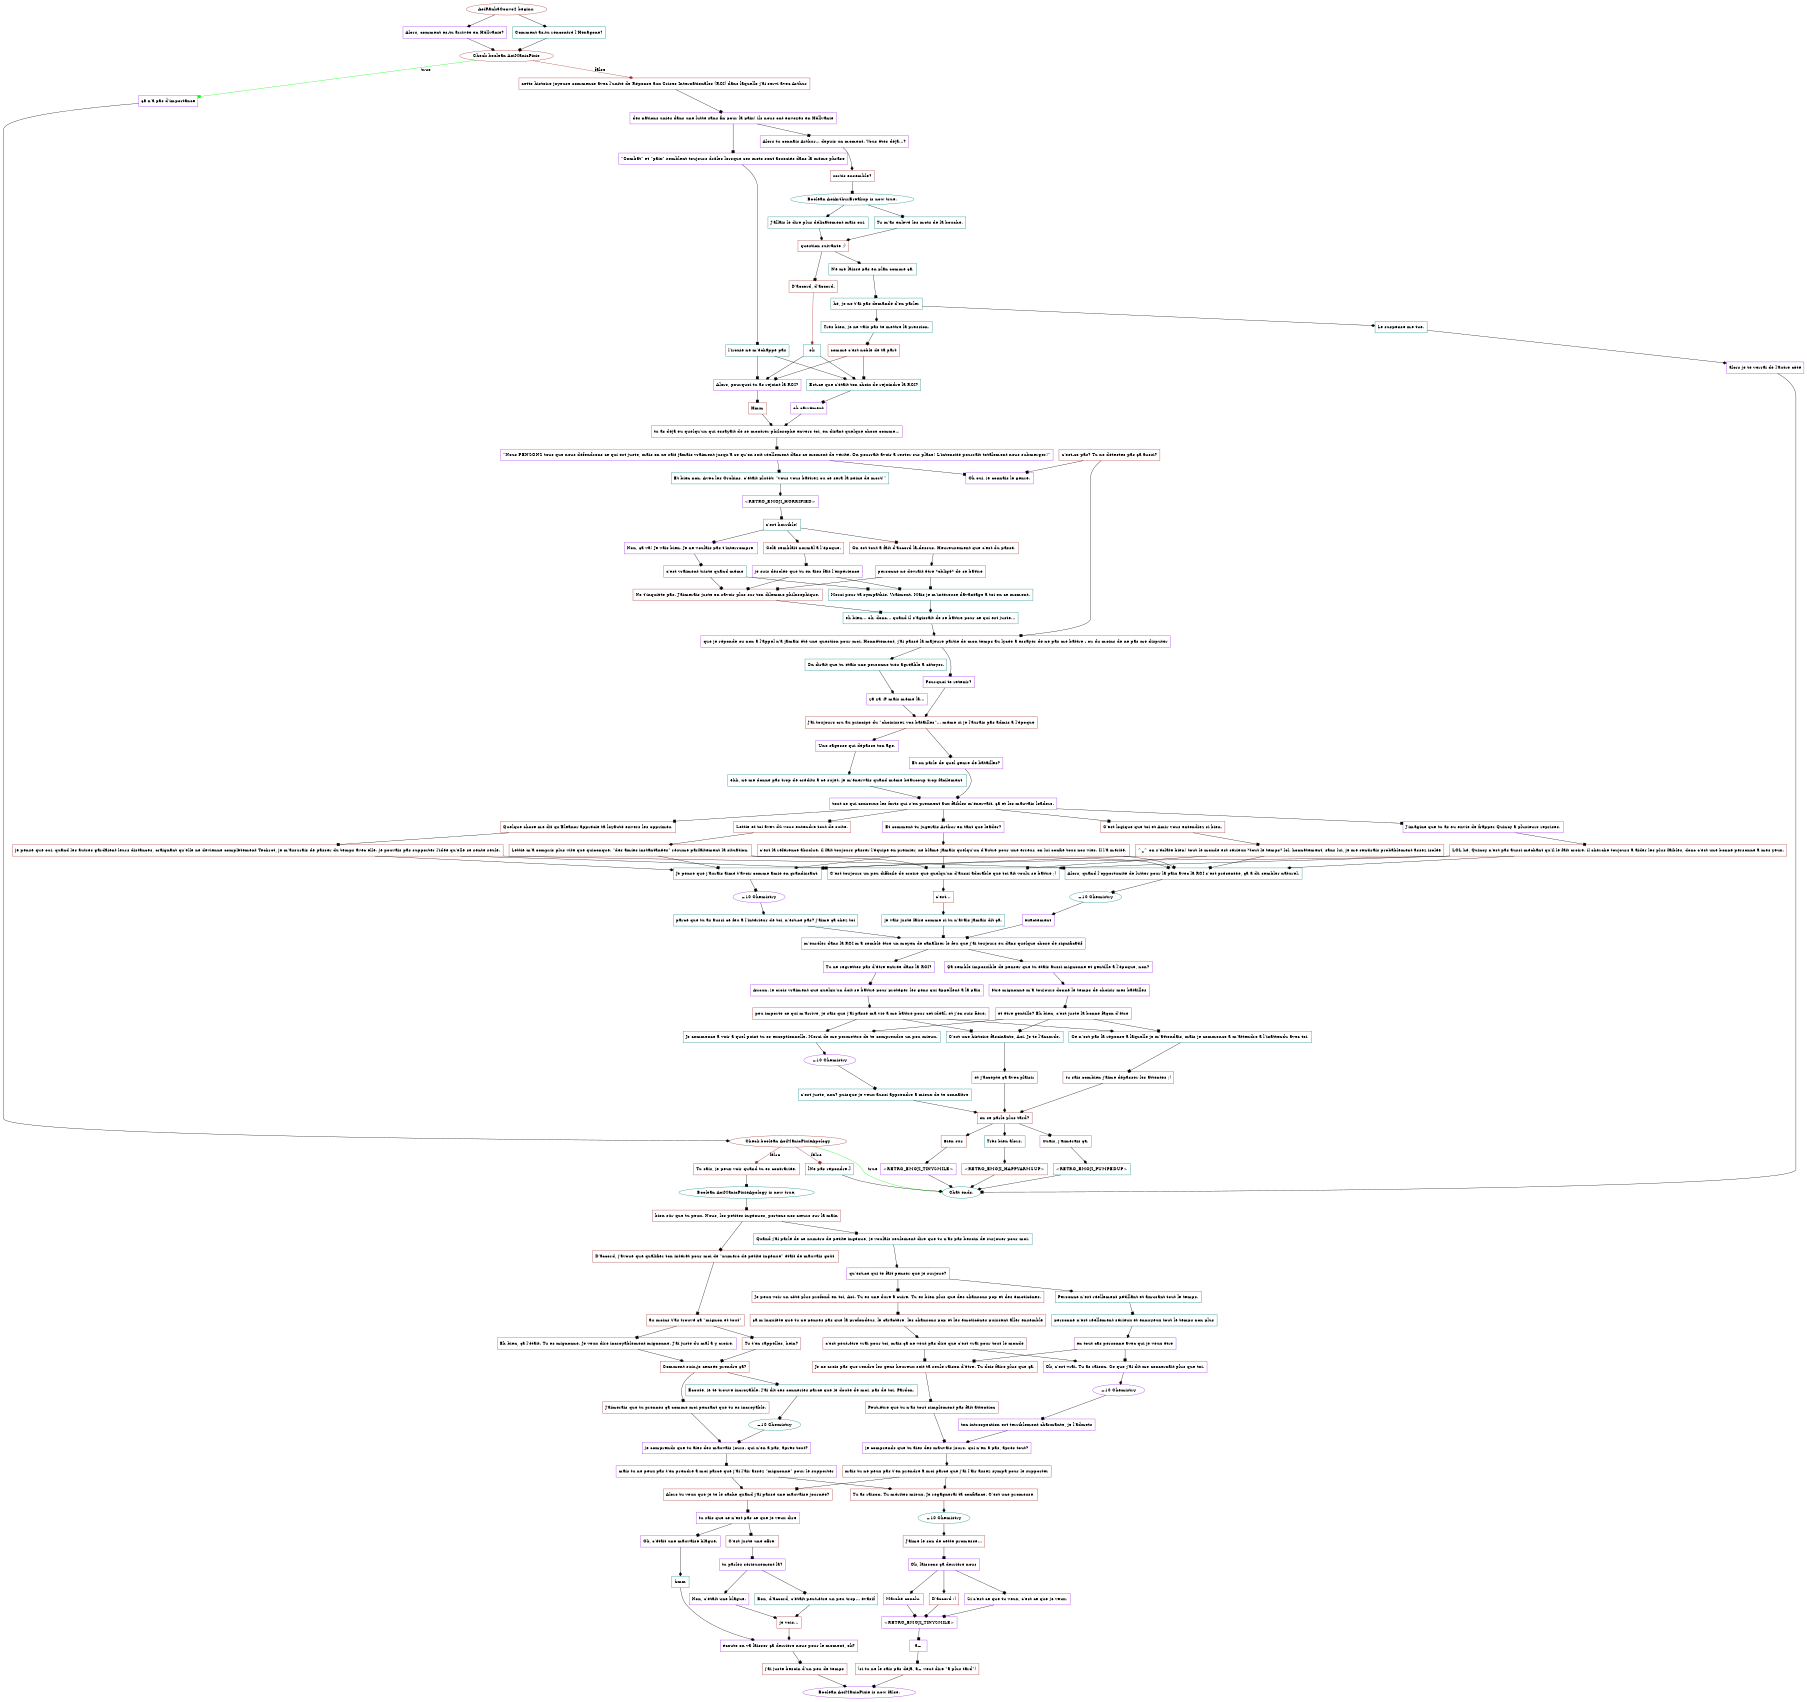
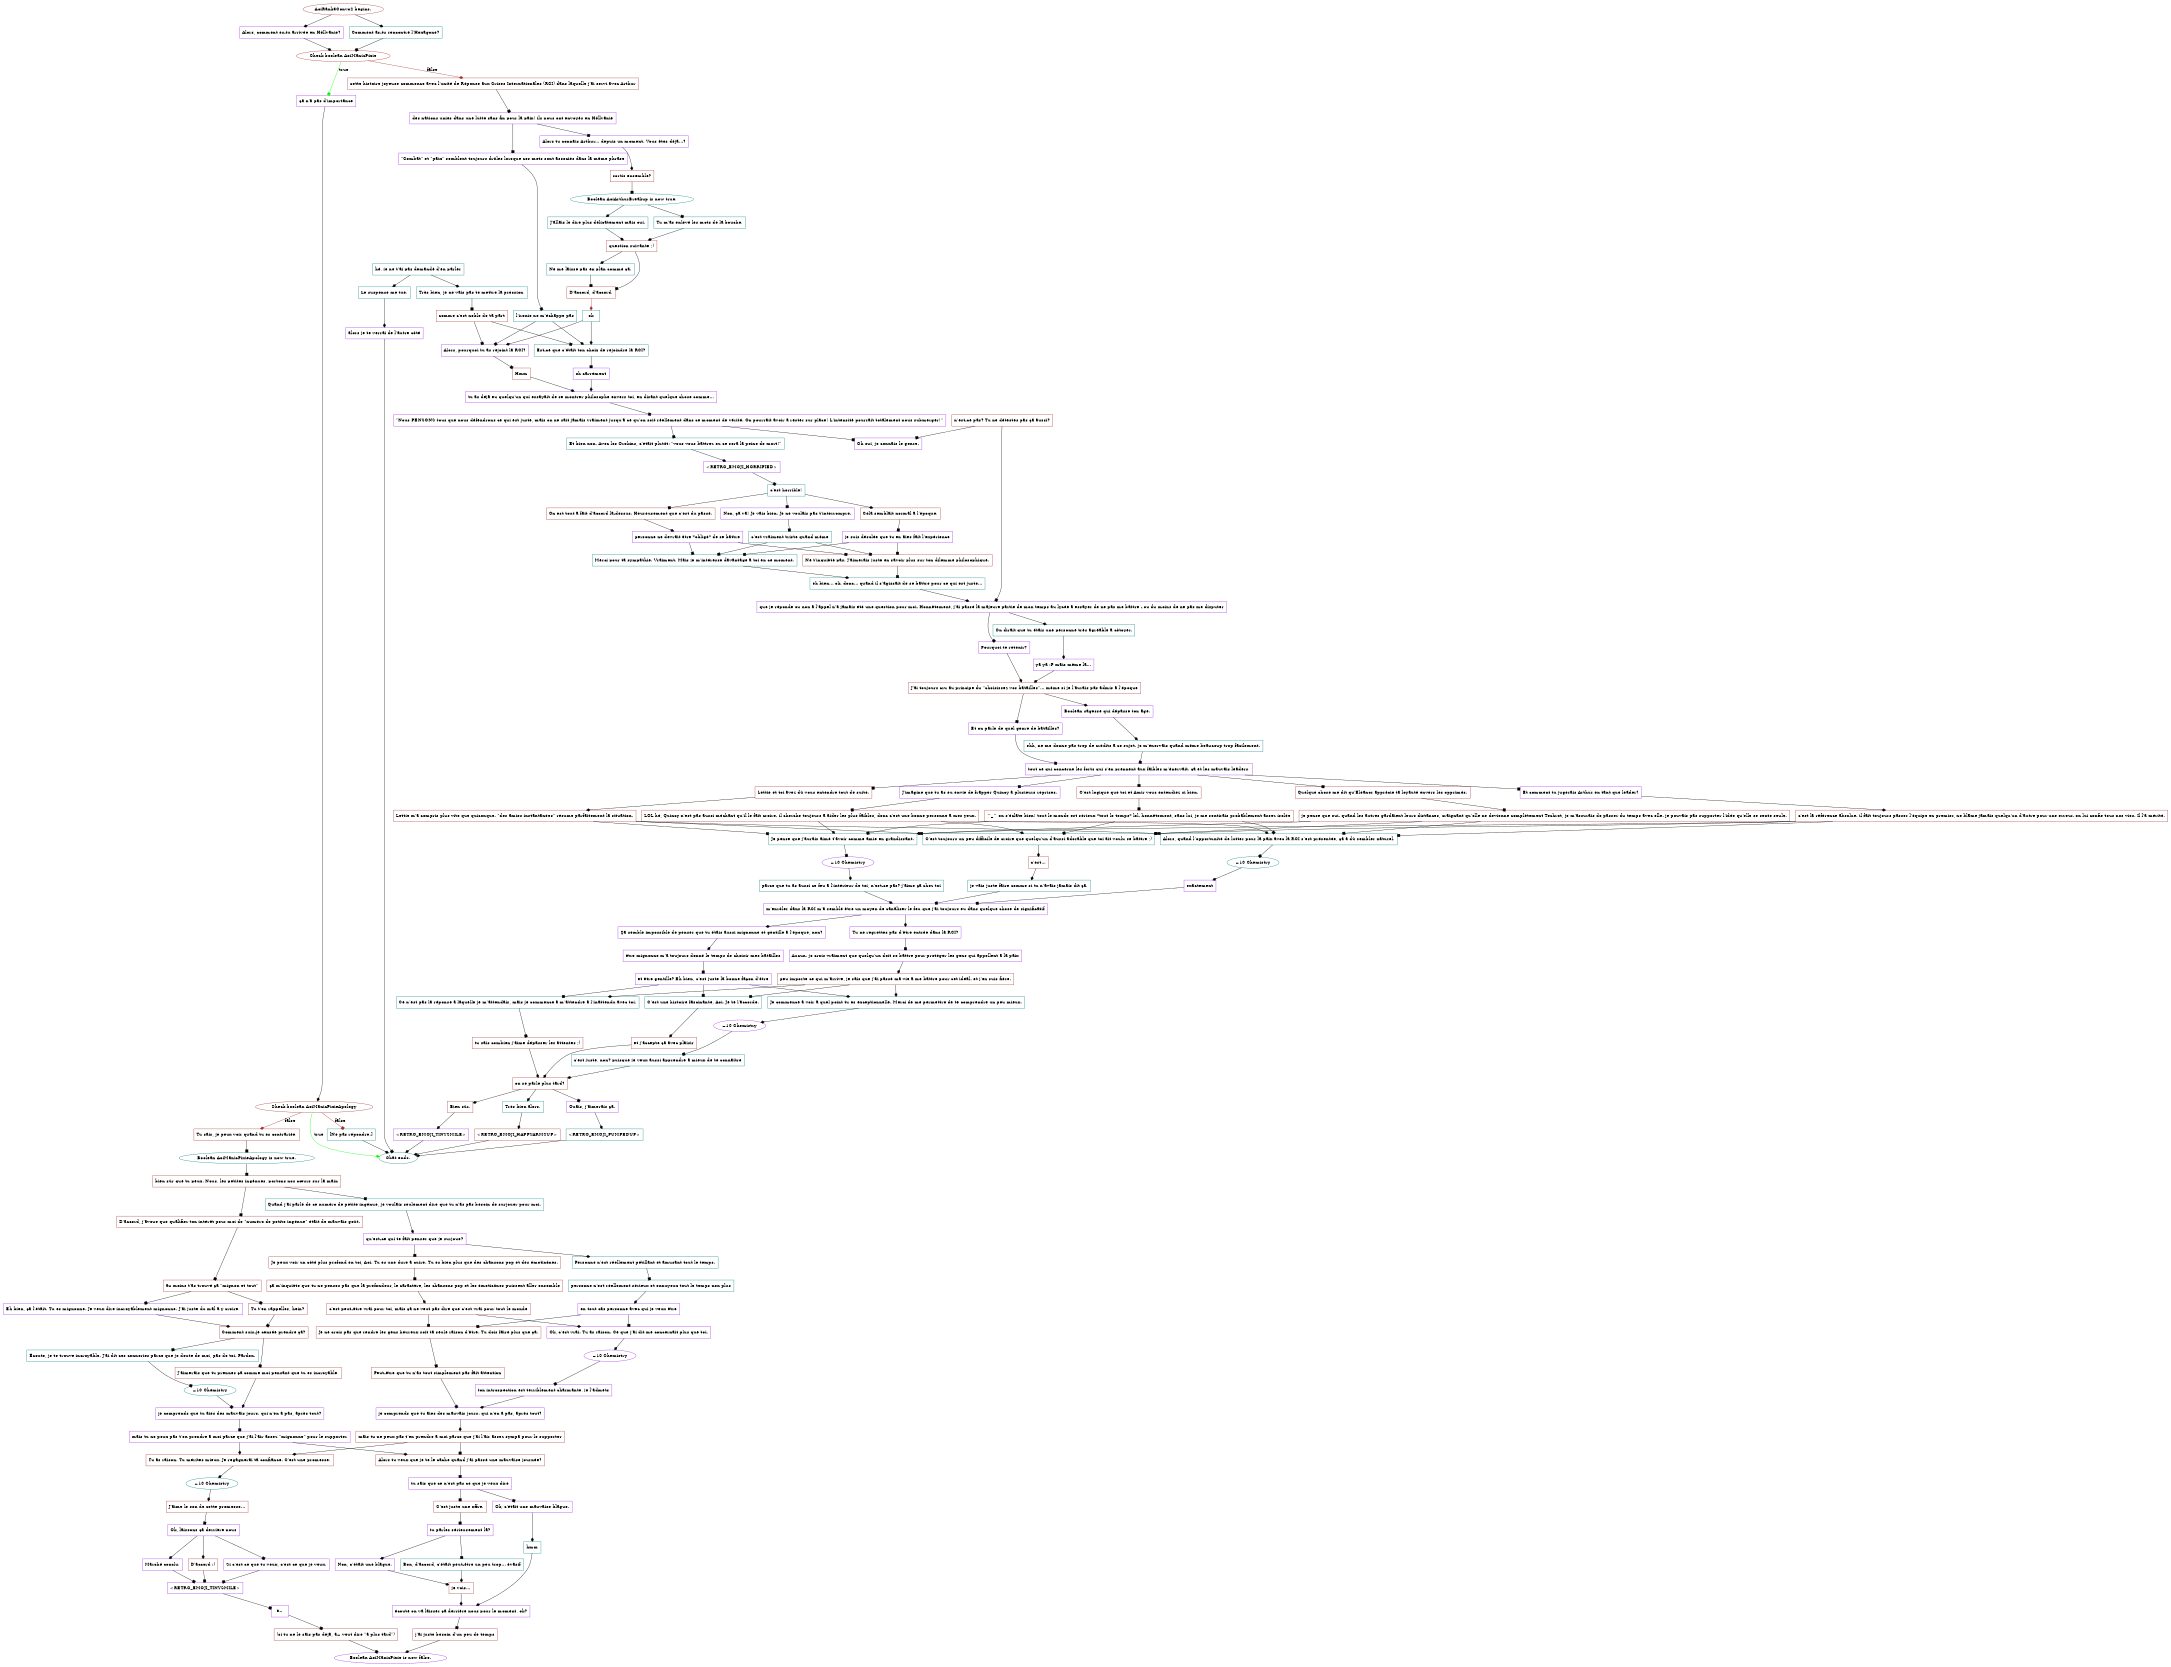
edge "Ne me laisse pas en plan comme ça." -> "hé, je ne t'ai pas demandé d'en parler": now "Ne me laisse pas en plan comme ça." -> "D'accord, d'accord."
node "Une sagesse qui dépasse ton âge.": label "Une sagesse qui dépasse ton âge." -> "Boolean sagesse qui dépasse ton âge."
